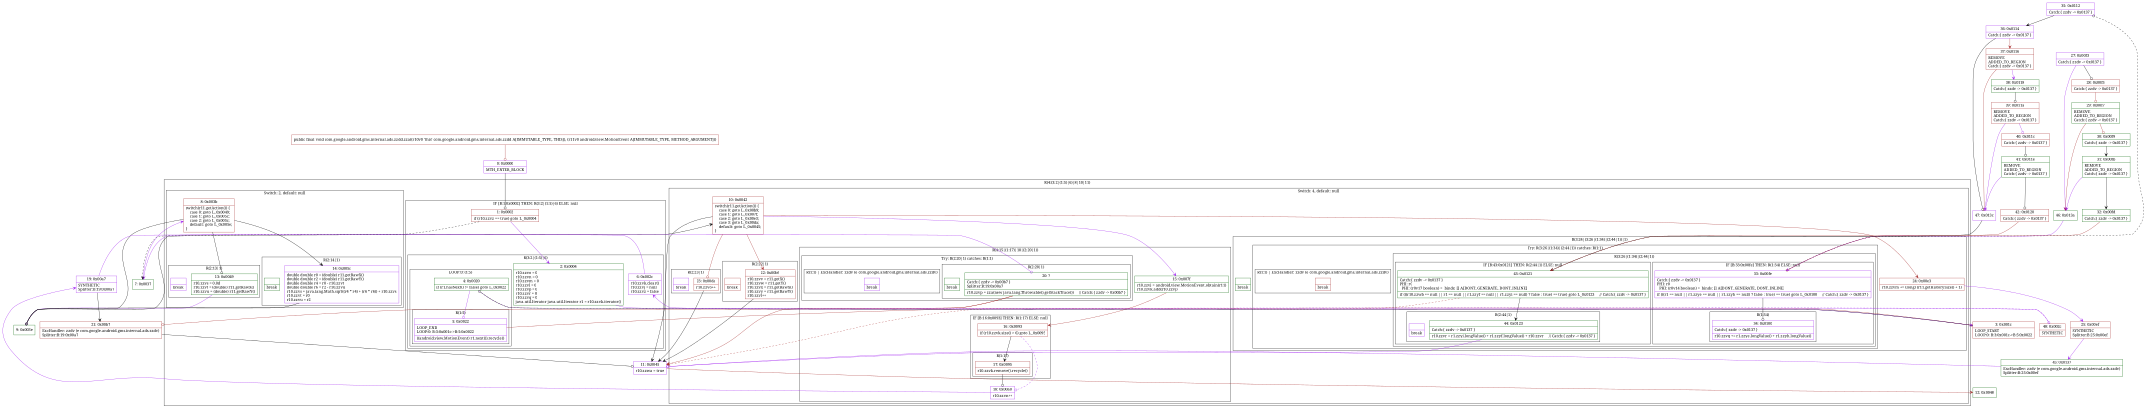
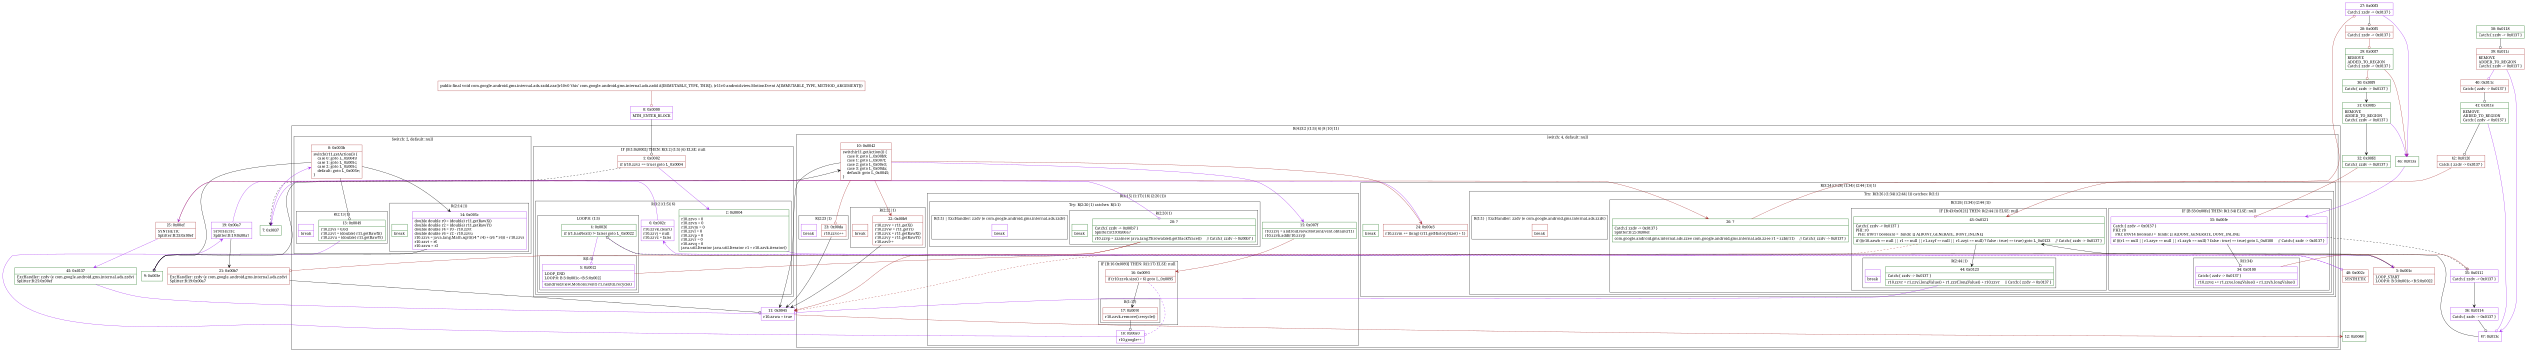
node "37: 0x0116": removed
node "26: ?": added
edge "34: 0x0100" -> "35: 0x0112": added
node "18: 0x00a0": text "r10.zzvn++" -> "r10.google++"
